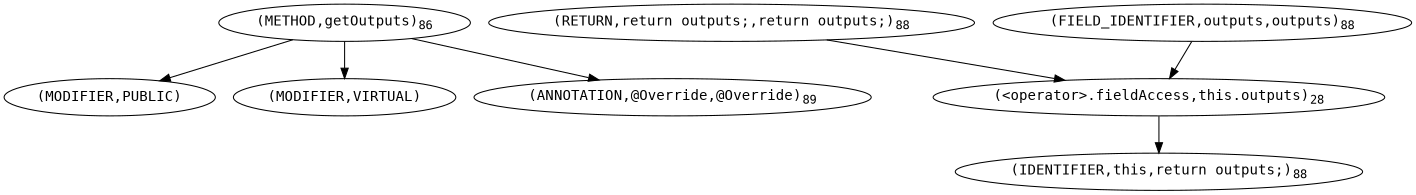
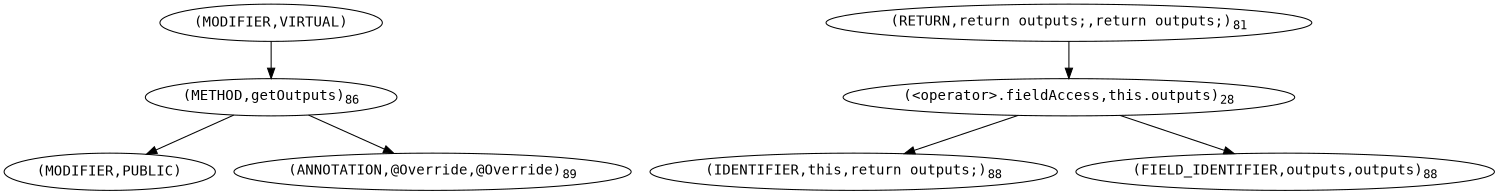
node "(RETURN,return outputs;,return outputs;)": text "88" -> "81"
edge "(METHOD,getOutputs)" -> "(MODIFIER,VIRTUAL)": reversed
edge "(FIELD_IDENTIFIER,outputs,outputs)" -> "(<operator>.fieldAccess,this.outputs)": reversed
